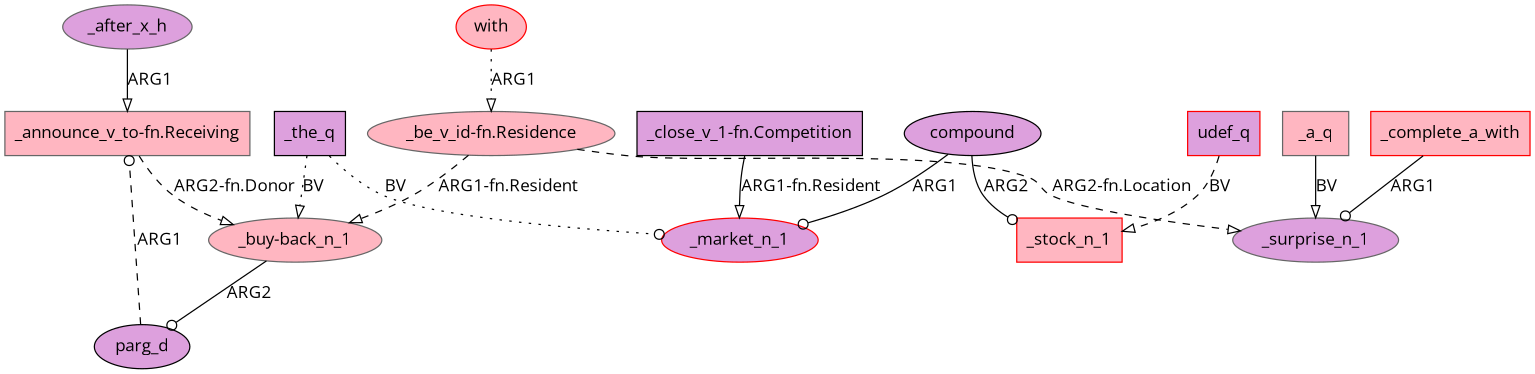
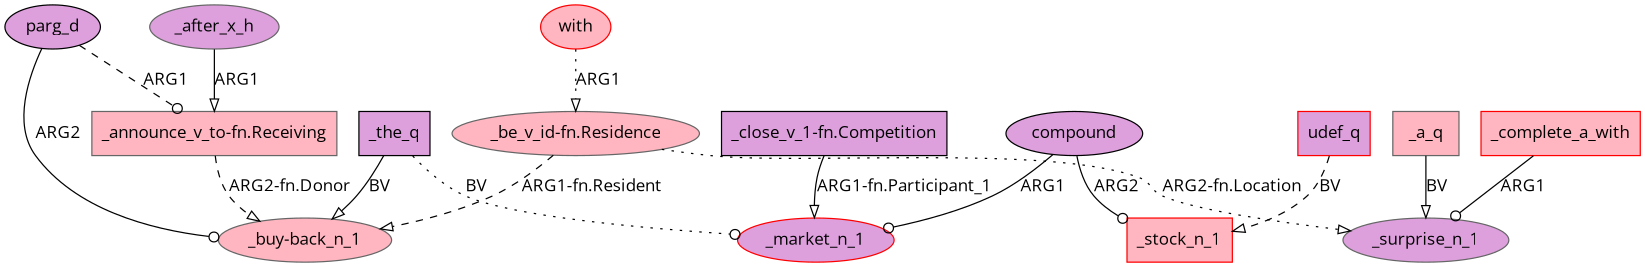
edge "_be_v_id-fn.Residence" -> "_surprise_n_1": style dashed -> dotted
edge "_the_q" -> "_buy-back_n_1": style dotted -> solid
edge "_close_v_1-fn.Competition" -> "_market_n_1": label "ARG1-fn.Resident" -> "ARG1-fn.Participant_1"
edge "_buy-back_n_1" -> "parg_d": reversed
